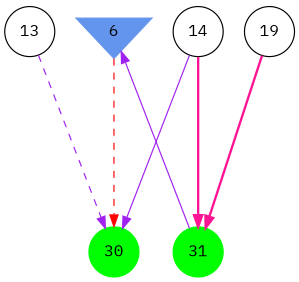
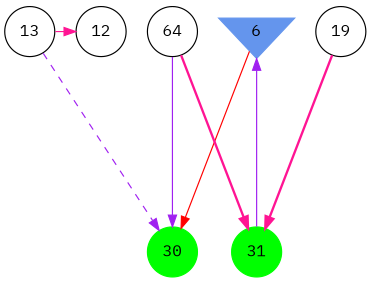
node "12": added
node "14": label "14" -> "64"
edge "6" -> "30": style dashed -> solid
